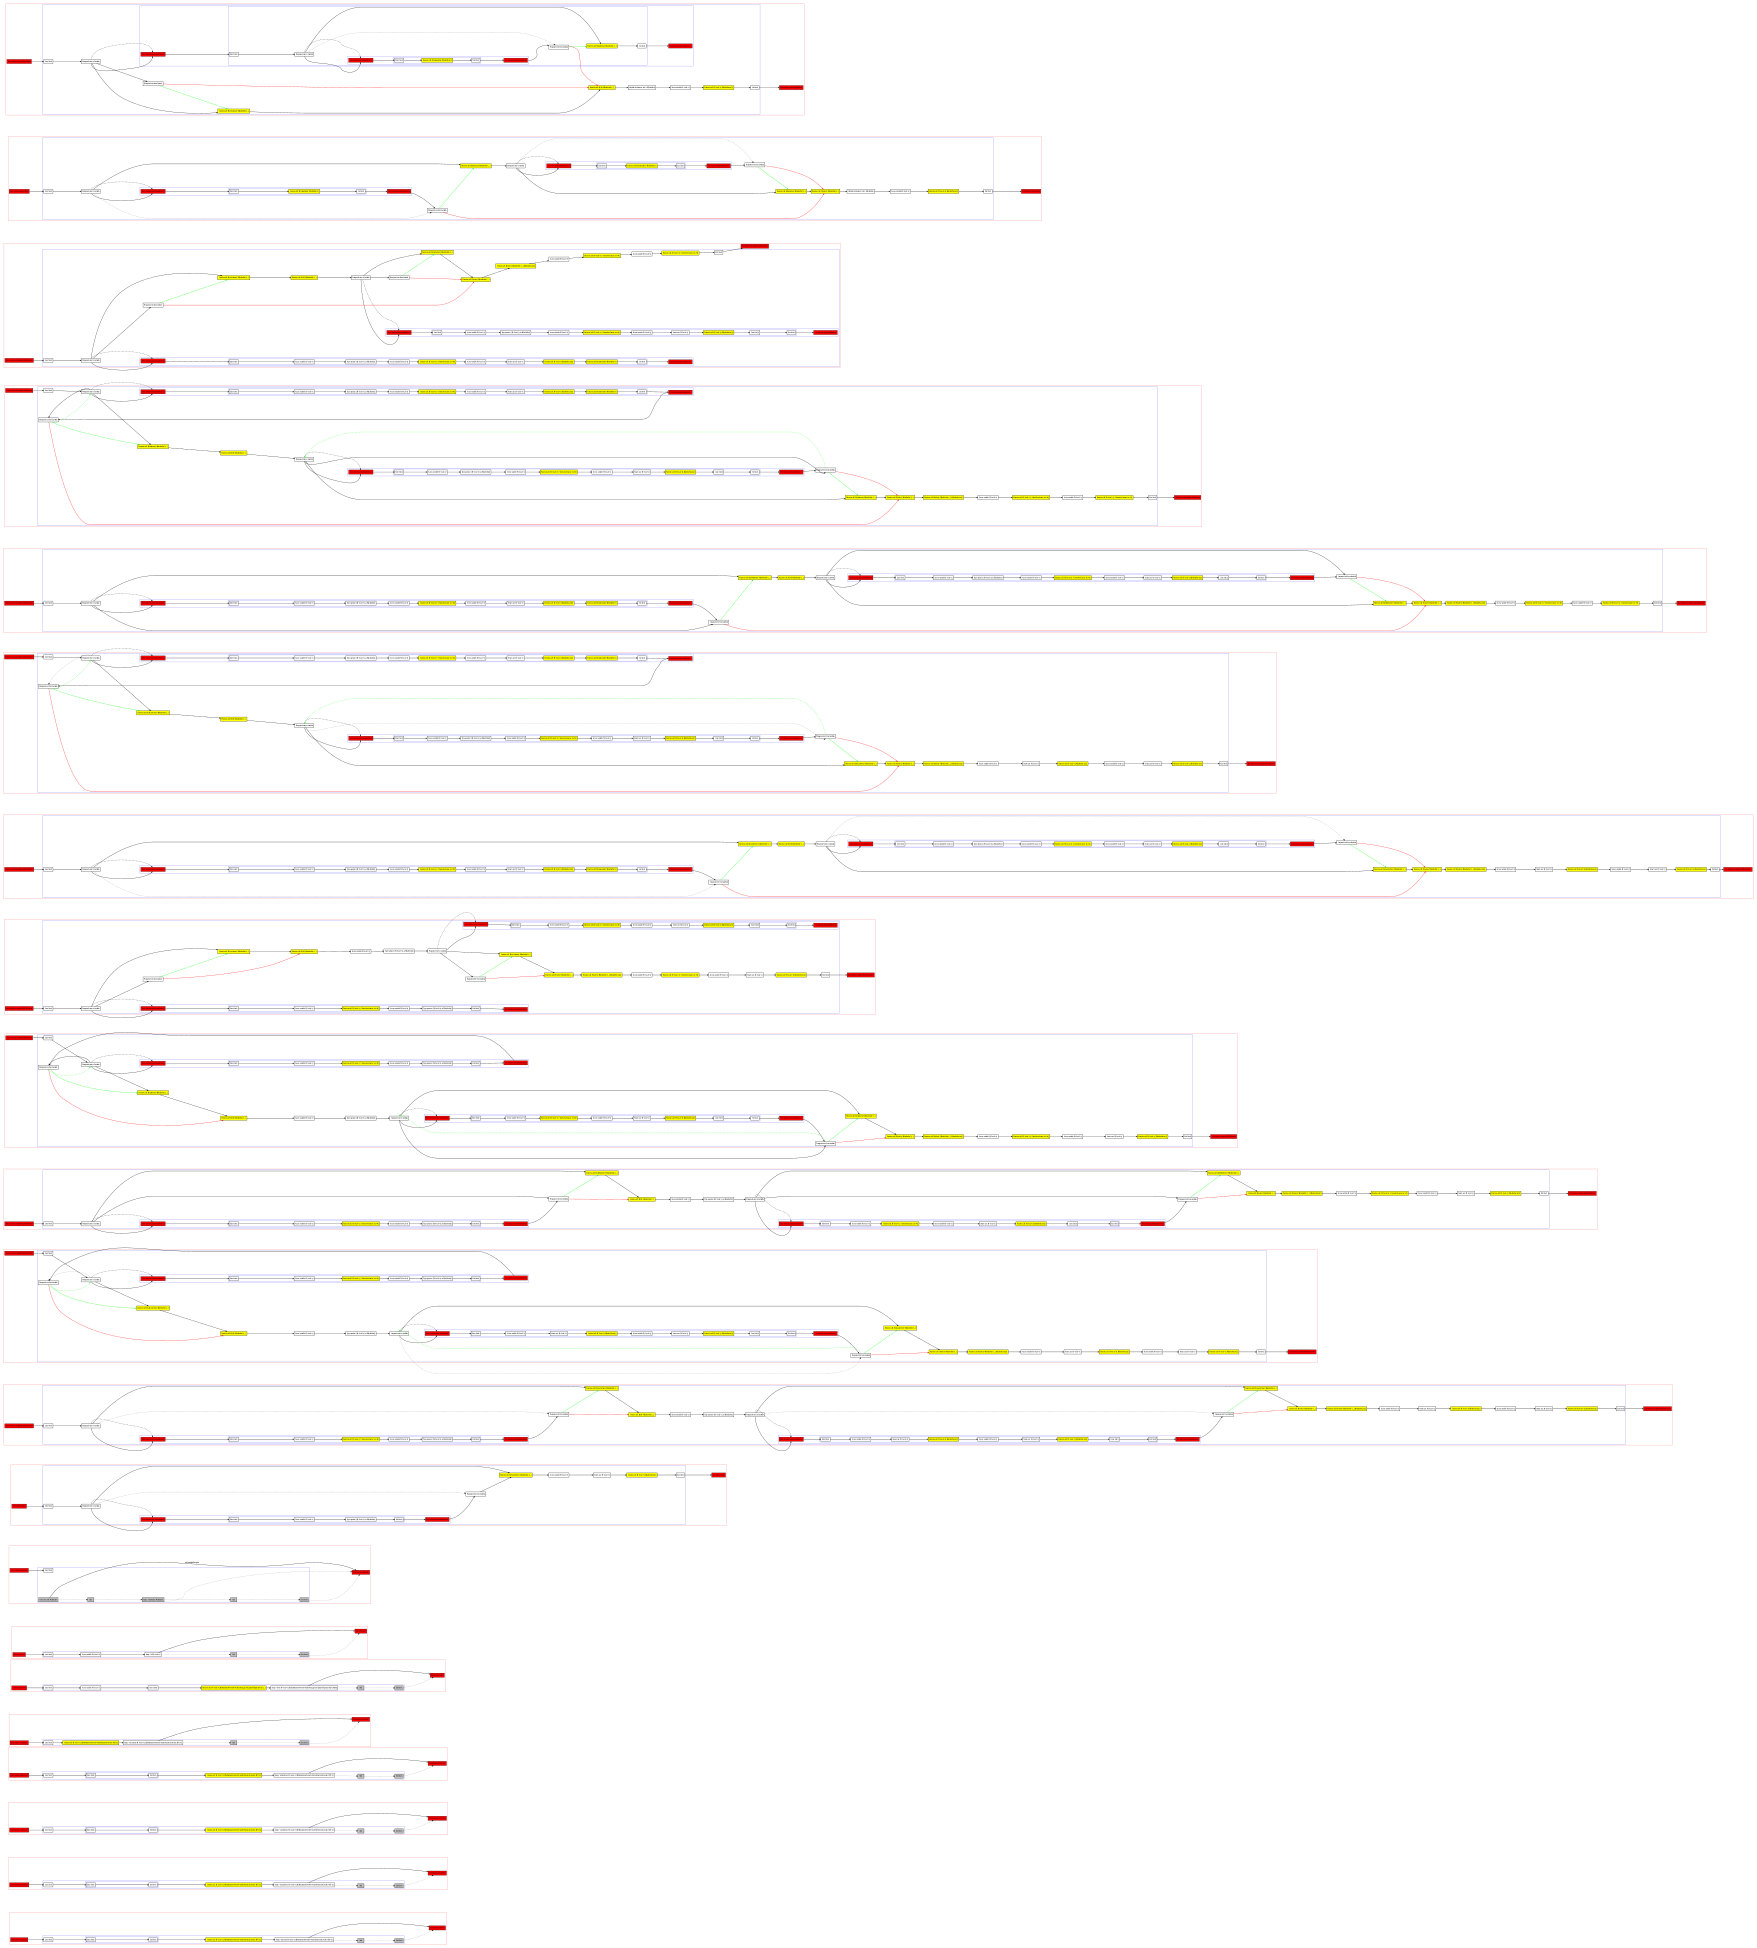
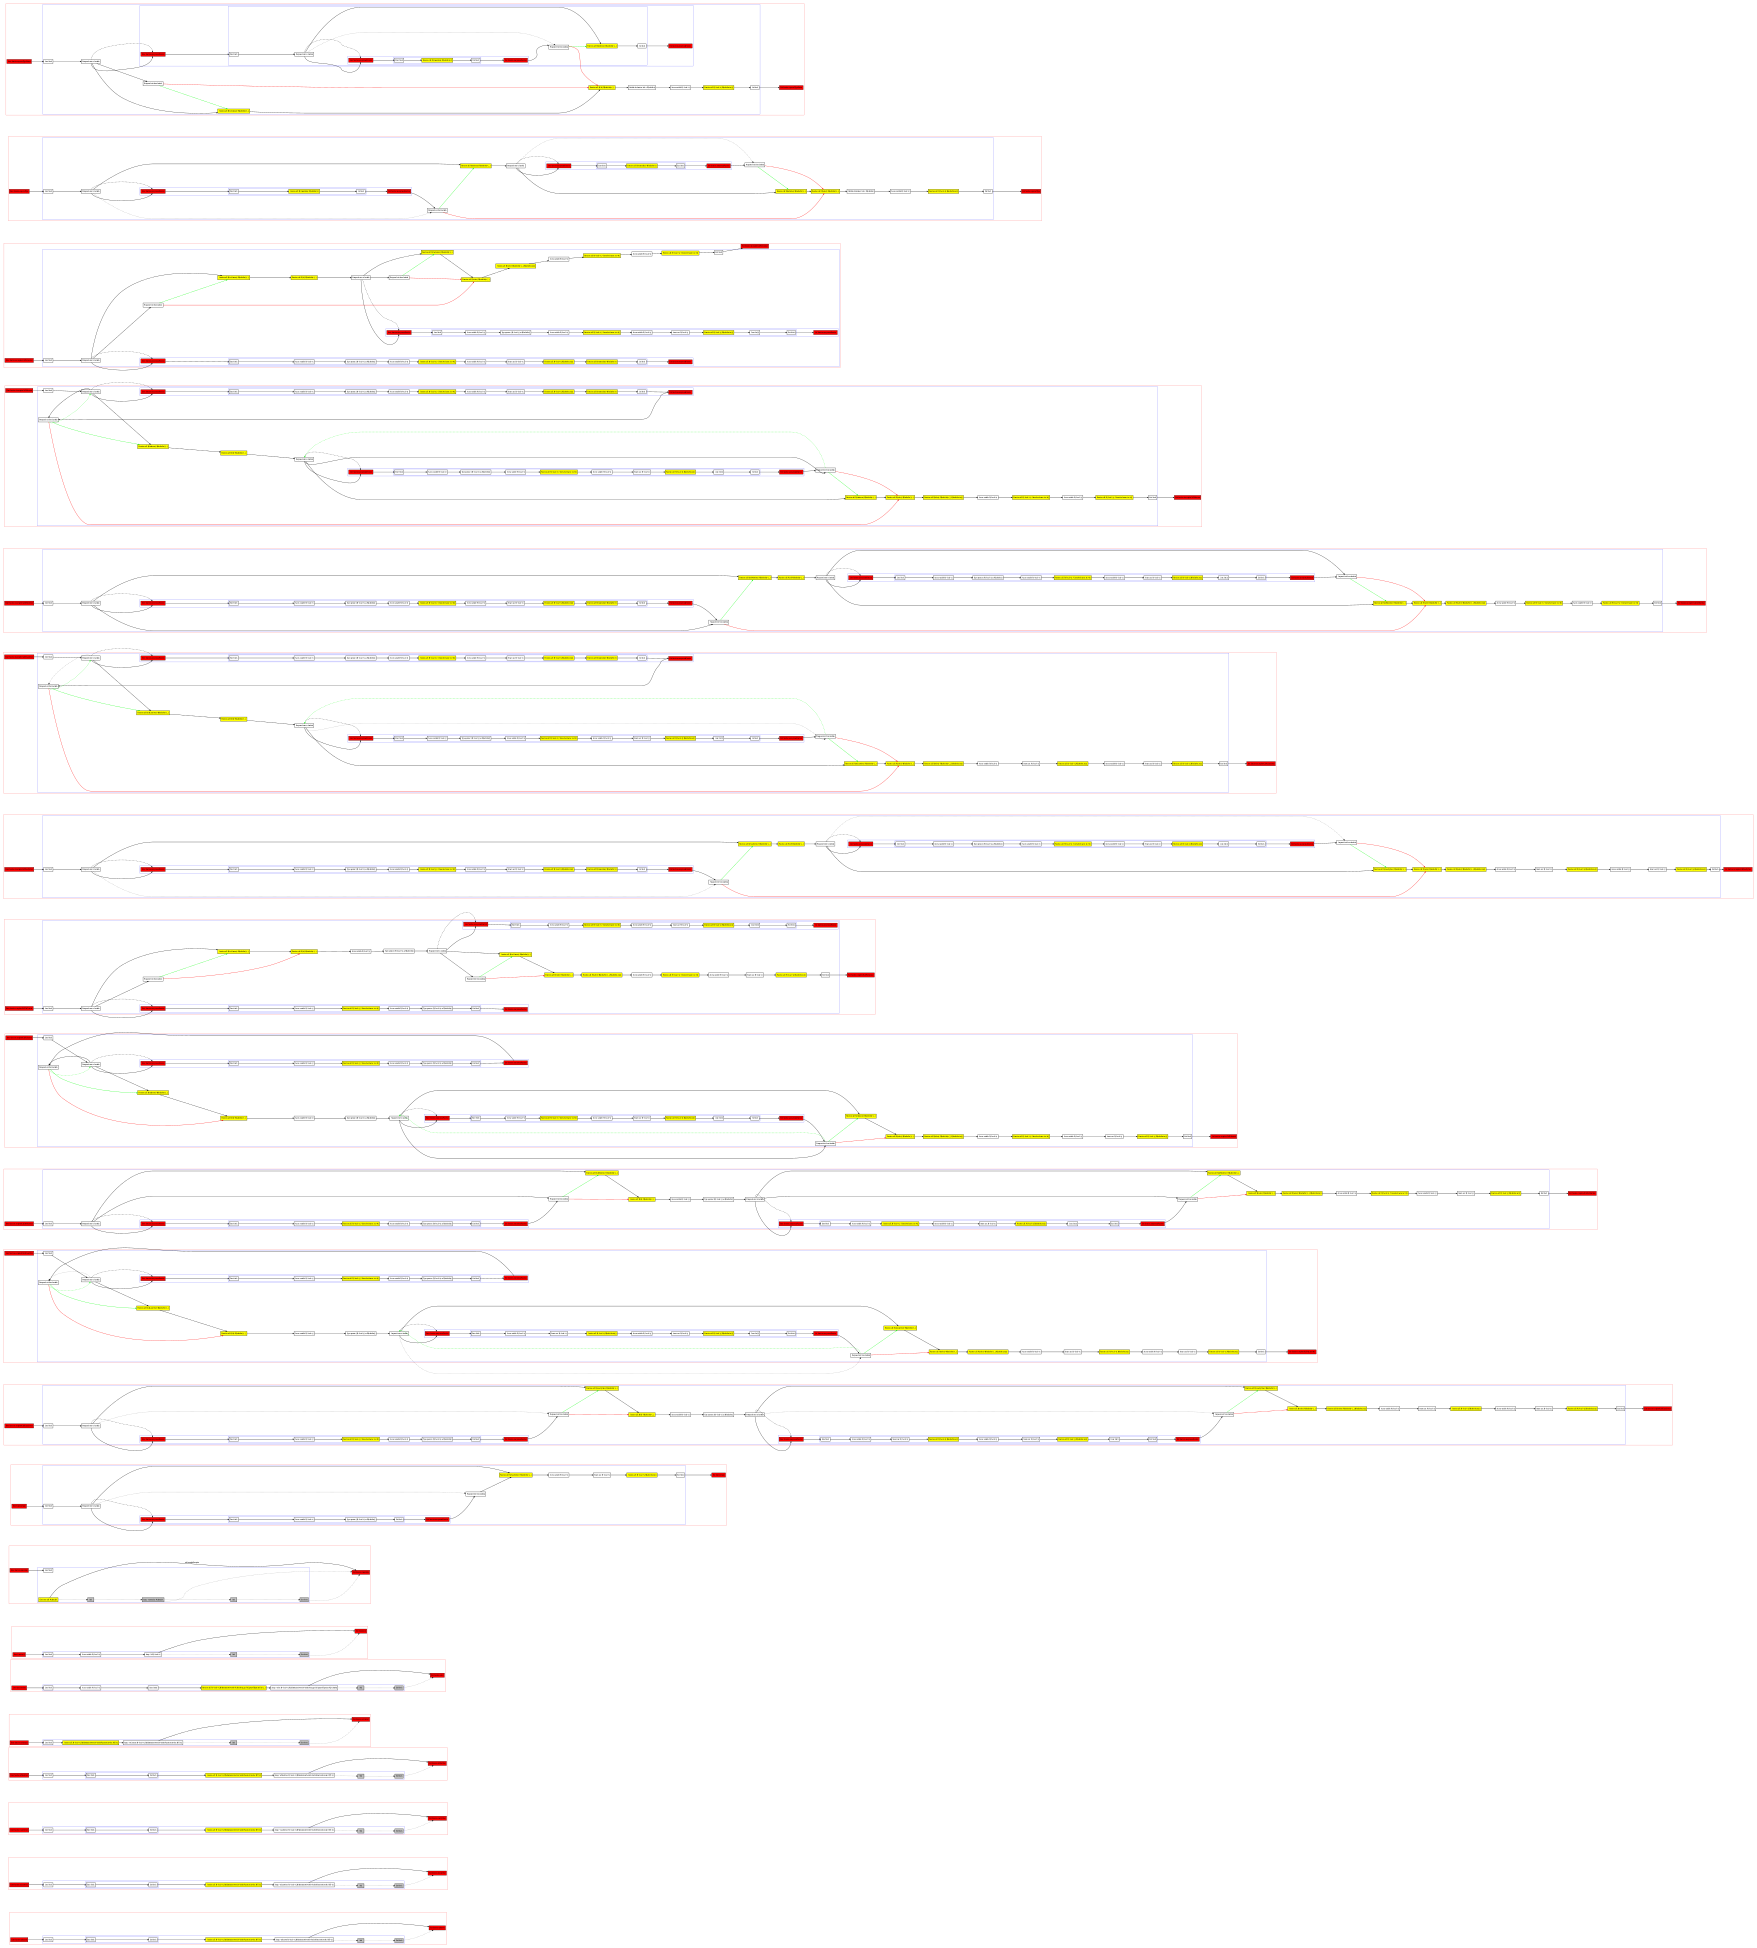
node "Check not null: Null(null)!!": fillcolor gray -> yellow
